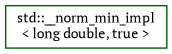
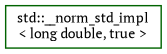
node "std::__norm_min_impl < long double, true >": label "std::__norm_min_impl < long double, true >" -> "std::__norm_std_impl < long double, true >"
